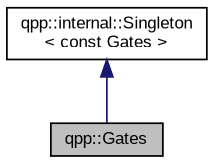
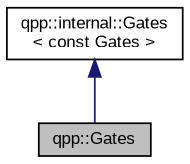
node "qpp::internal::Singleton < const Gates >": label "qpp::internal::Singleton < const Gates >" -> "qpp::internal::Gates < const Gates >"
